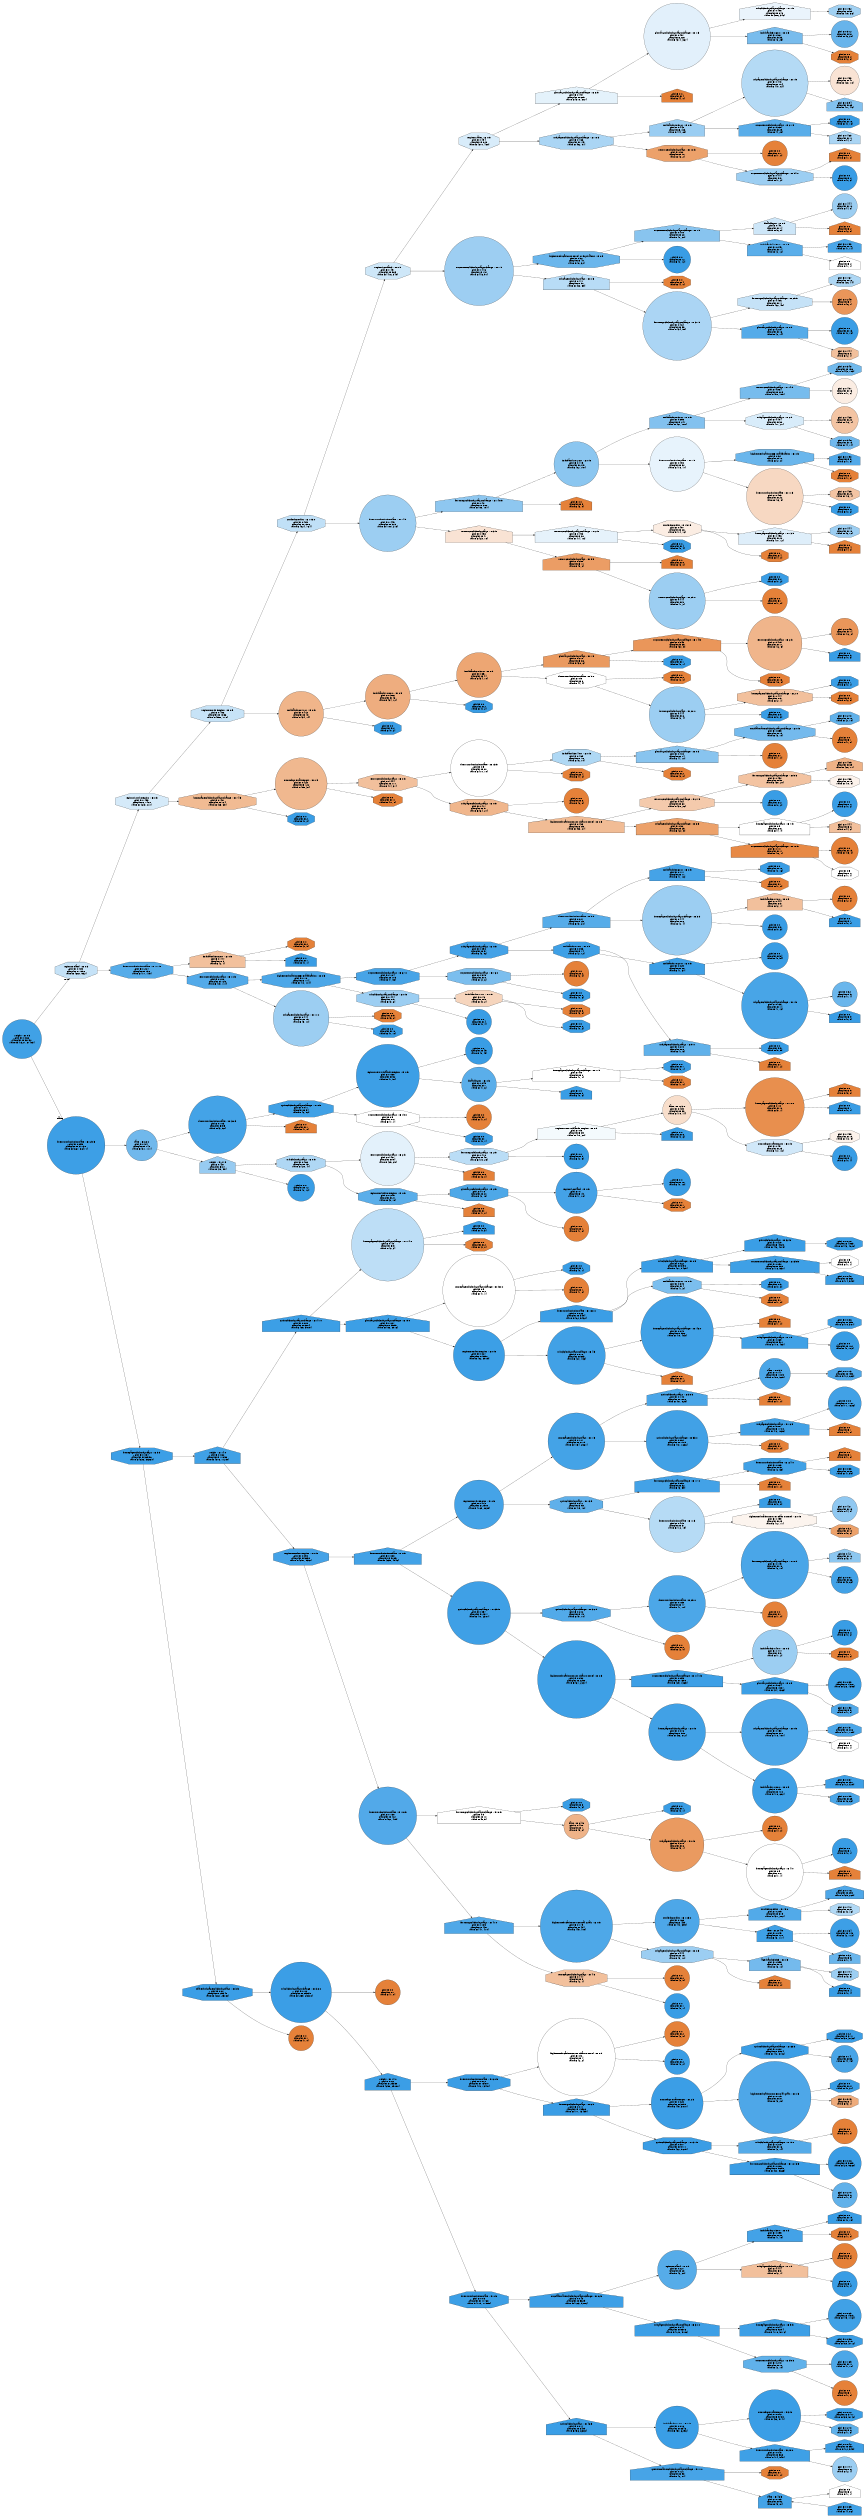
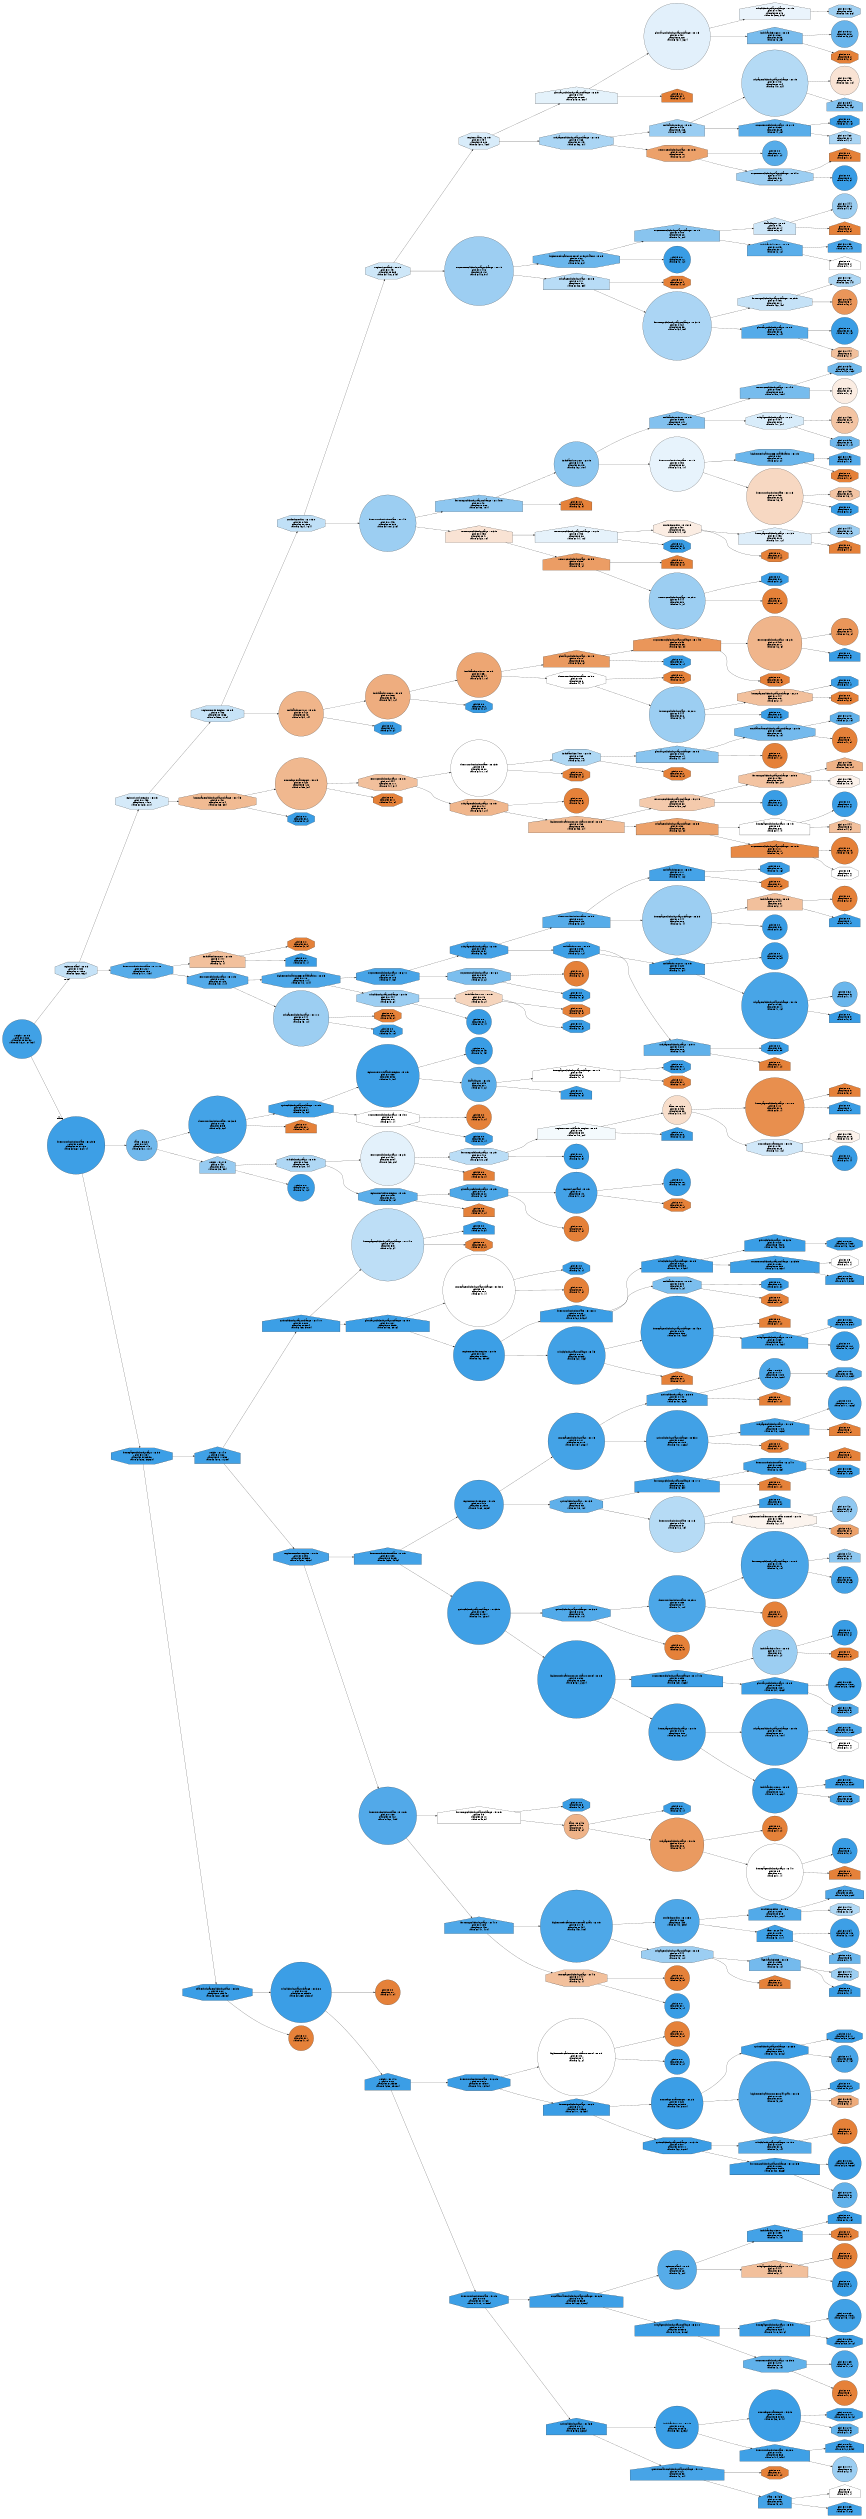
node "gini = 0.0 samples = 7 value = [7, 0]": fillcolor #e58139ff -> #399de5d9
edge "gini = 0.085 samples = 90 value = [4, 86]" -> "date <= 43.5 gini = 0.103 samples = 92 value = [5, 87]": reversed
